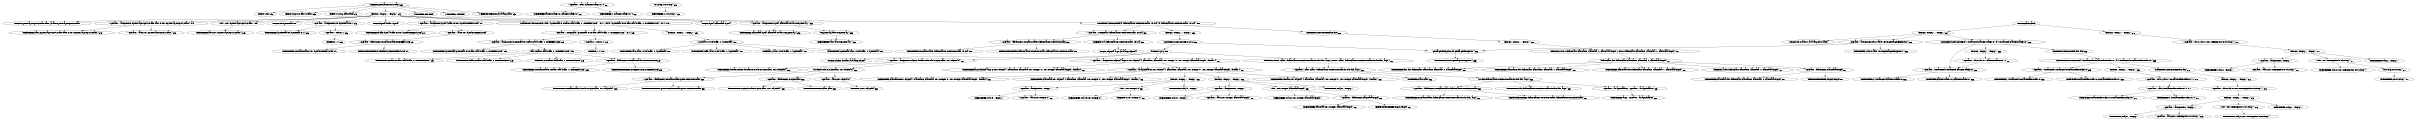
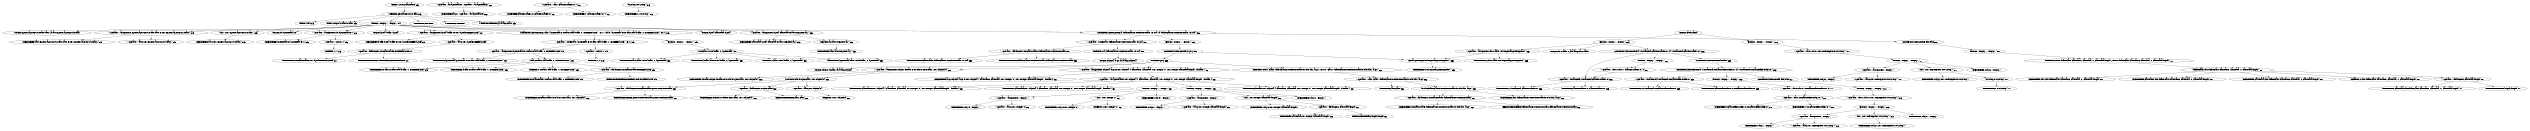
edge "(METHOD,getClassFromStream)" -> "(PARAM,String classname)": reversed
edge "(invoke,defineClassProtectionDomain.invoke(this, args))" -> "(<operator>.arrayInitializer,<operator>.arrayInitializer)": removed
